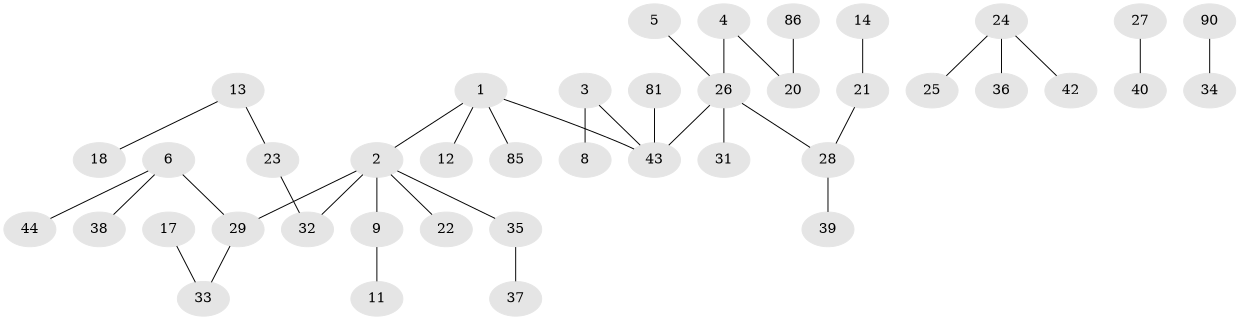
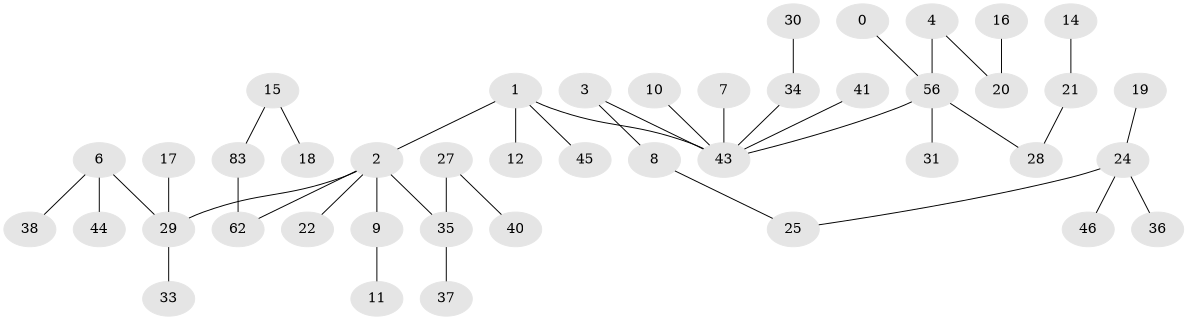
node "5": label "5" -> "0"
node "86": label "86" -> "16"
node "90": label "90" -> "30"
node "13": label "13" -> "15"
node "10": added
node "81": label "81" -> "41"
node "7": added
node "26": label "26" -> "56"
node "42": label "42" -> "46"
node "19": added
edge "34" -- "43": added
node "23": label "23" -> "83"
node "85": label "85" -> "45"
edge "27" -- "35": added
edge "8" -- "25": added
node "32": label "32" -> "62"
node "39": removed
edge "17" -- "33": now "17" -- "29"
